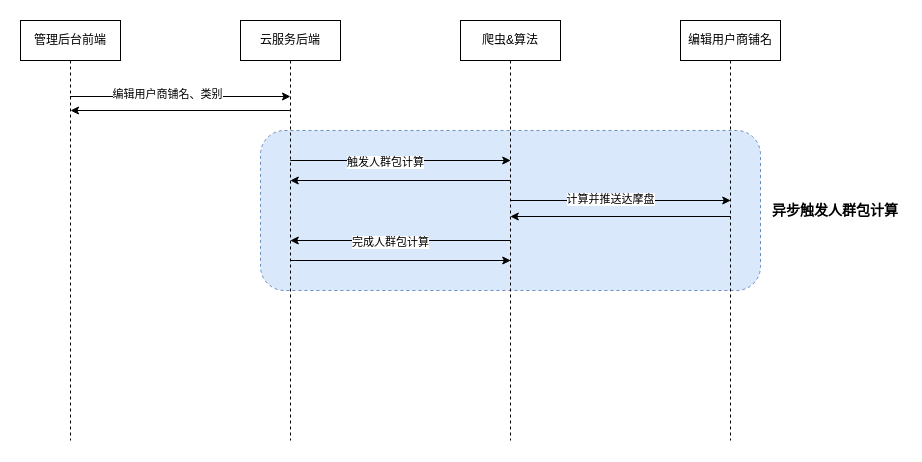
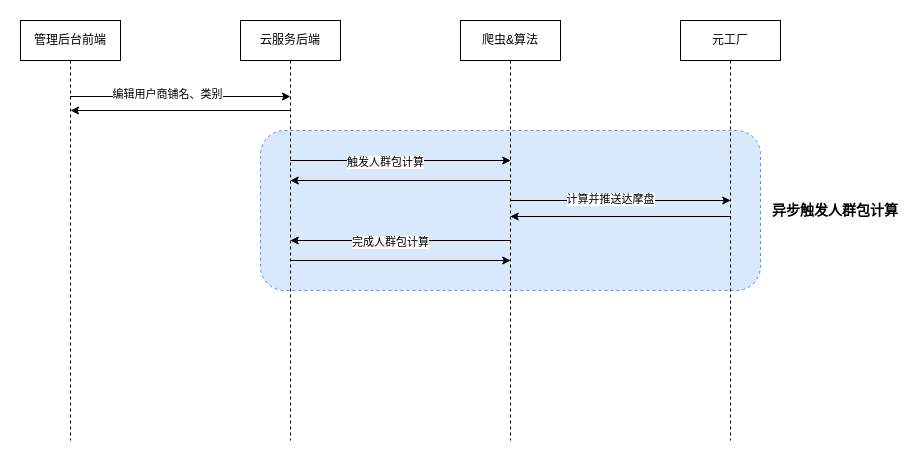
node "编辑用户商铺名": label "编辑用户商铺名" -> "元工厂"
